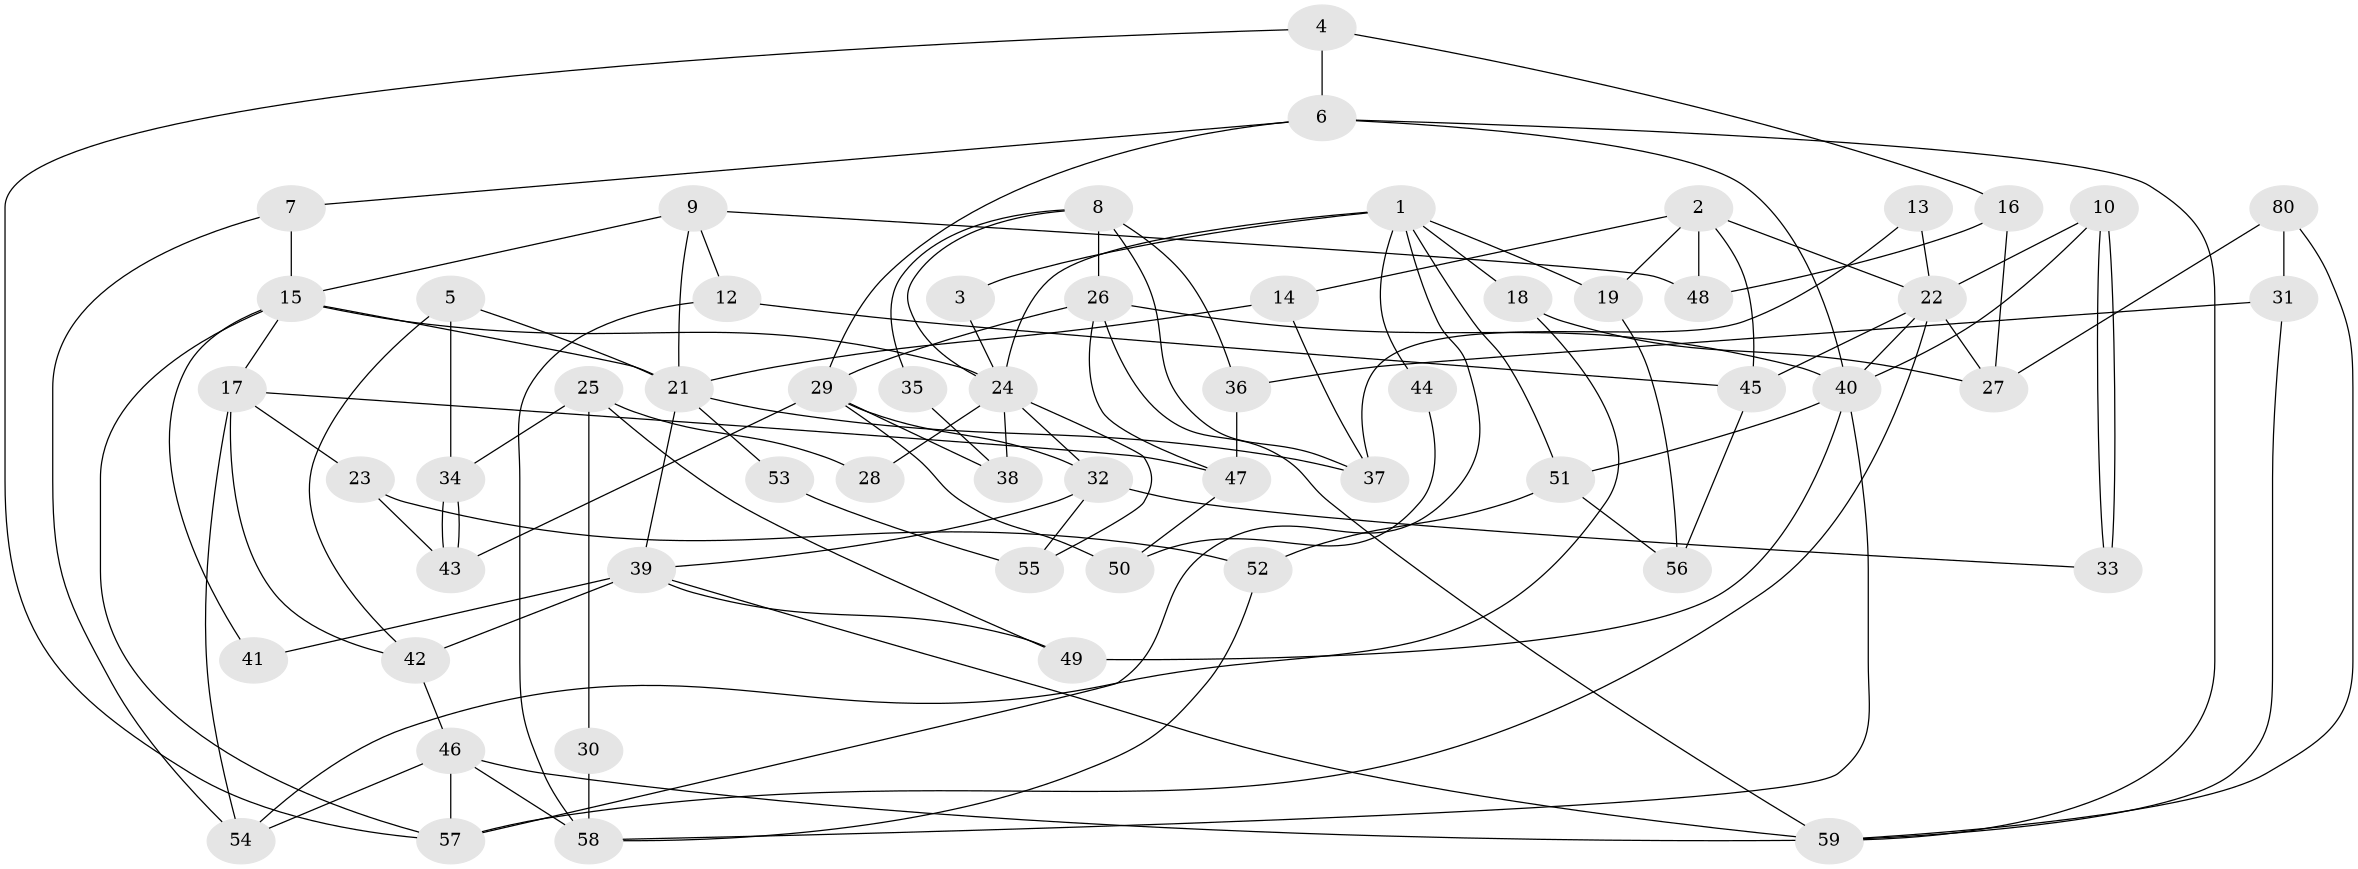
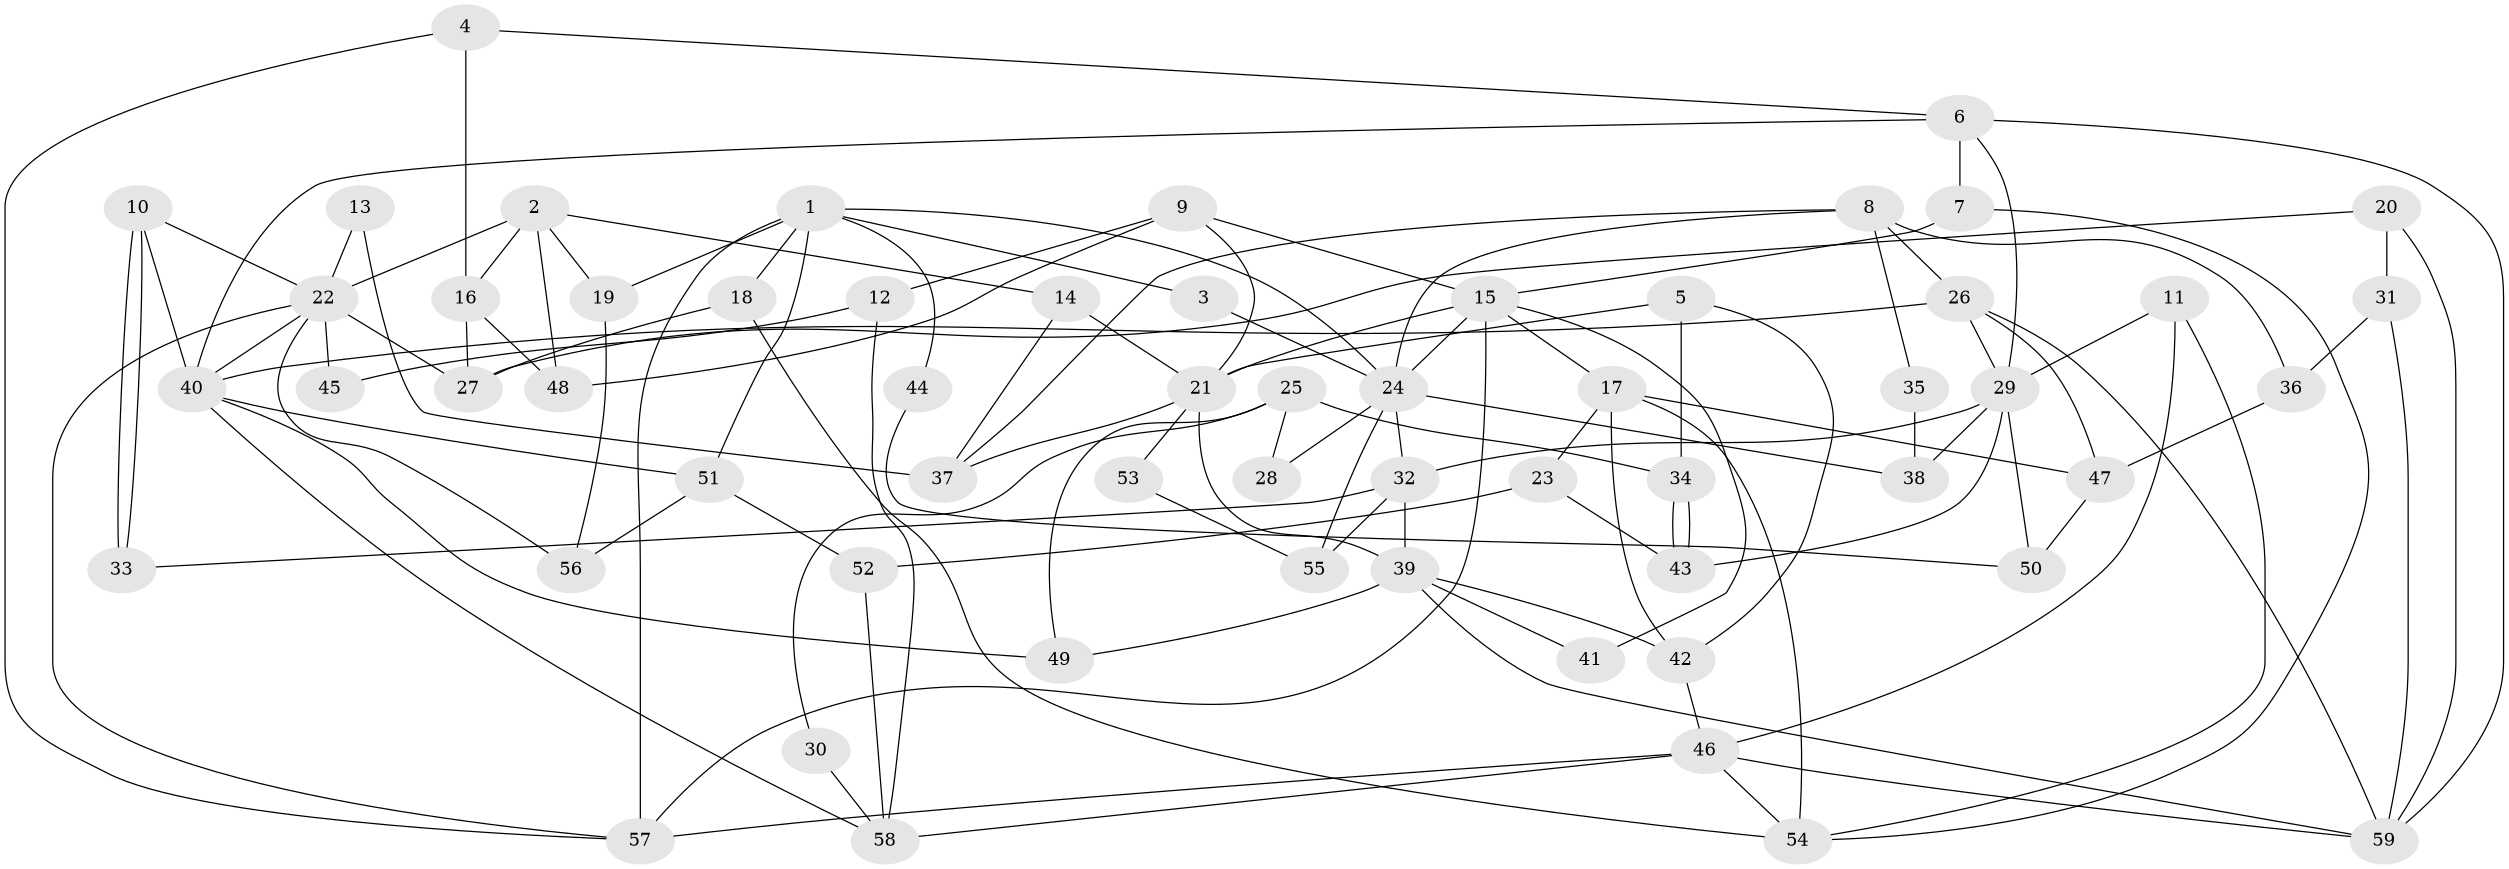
node "80": label "80" -> "20"
edge "2" -- "45": now "2" -- "16"
node "11": added
edge "45" -- "56": now "22" -- "56"
